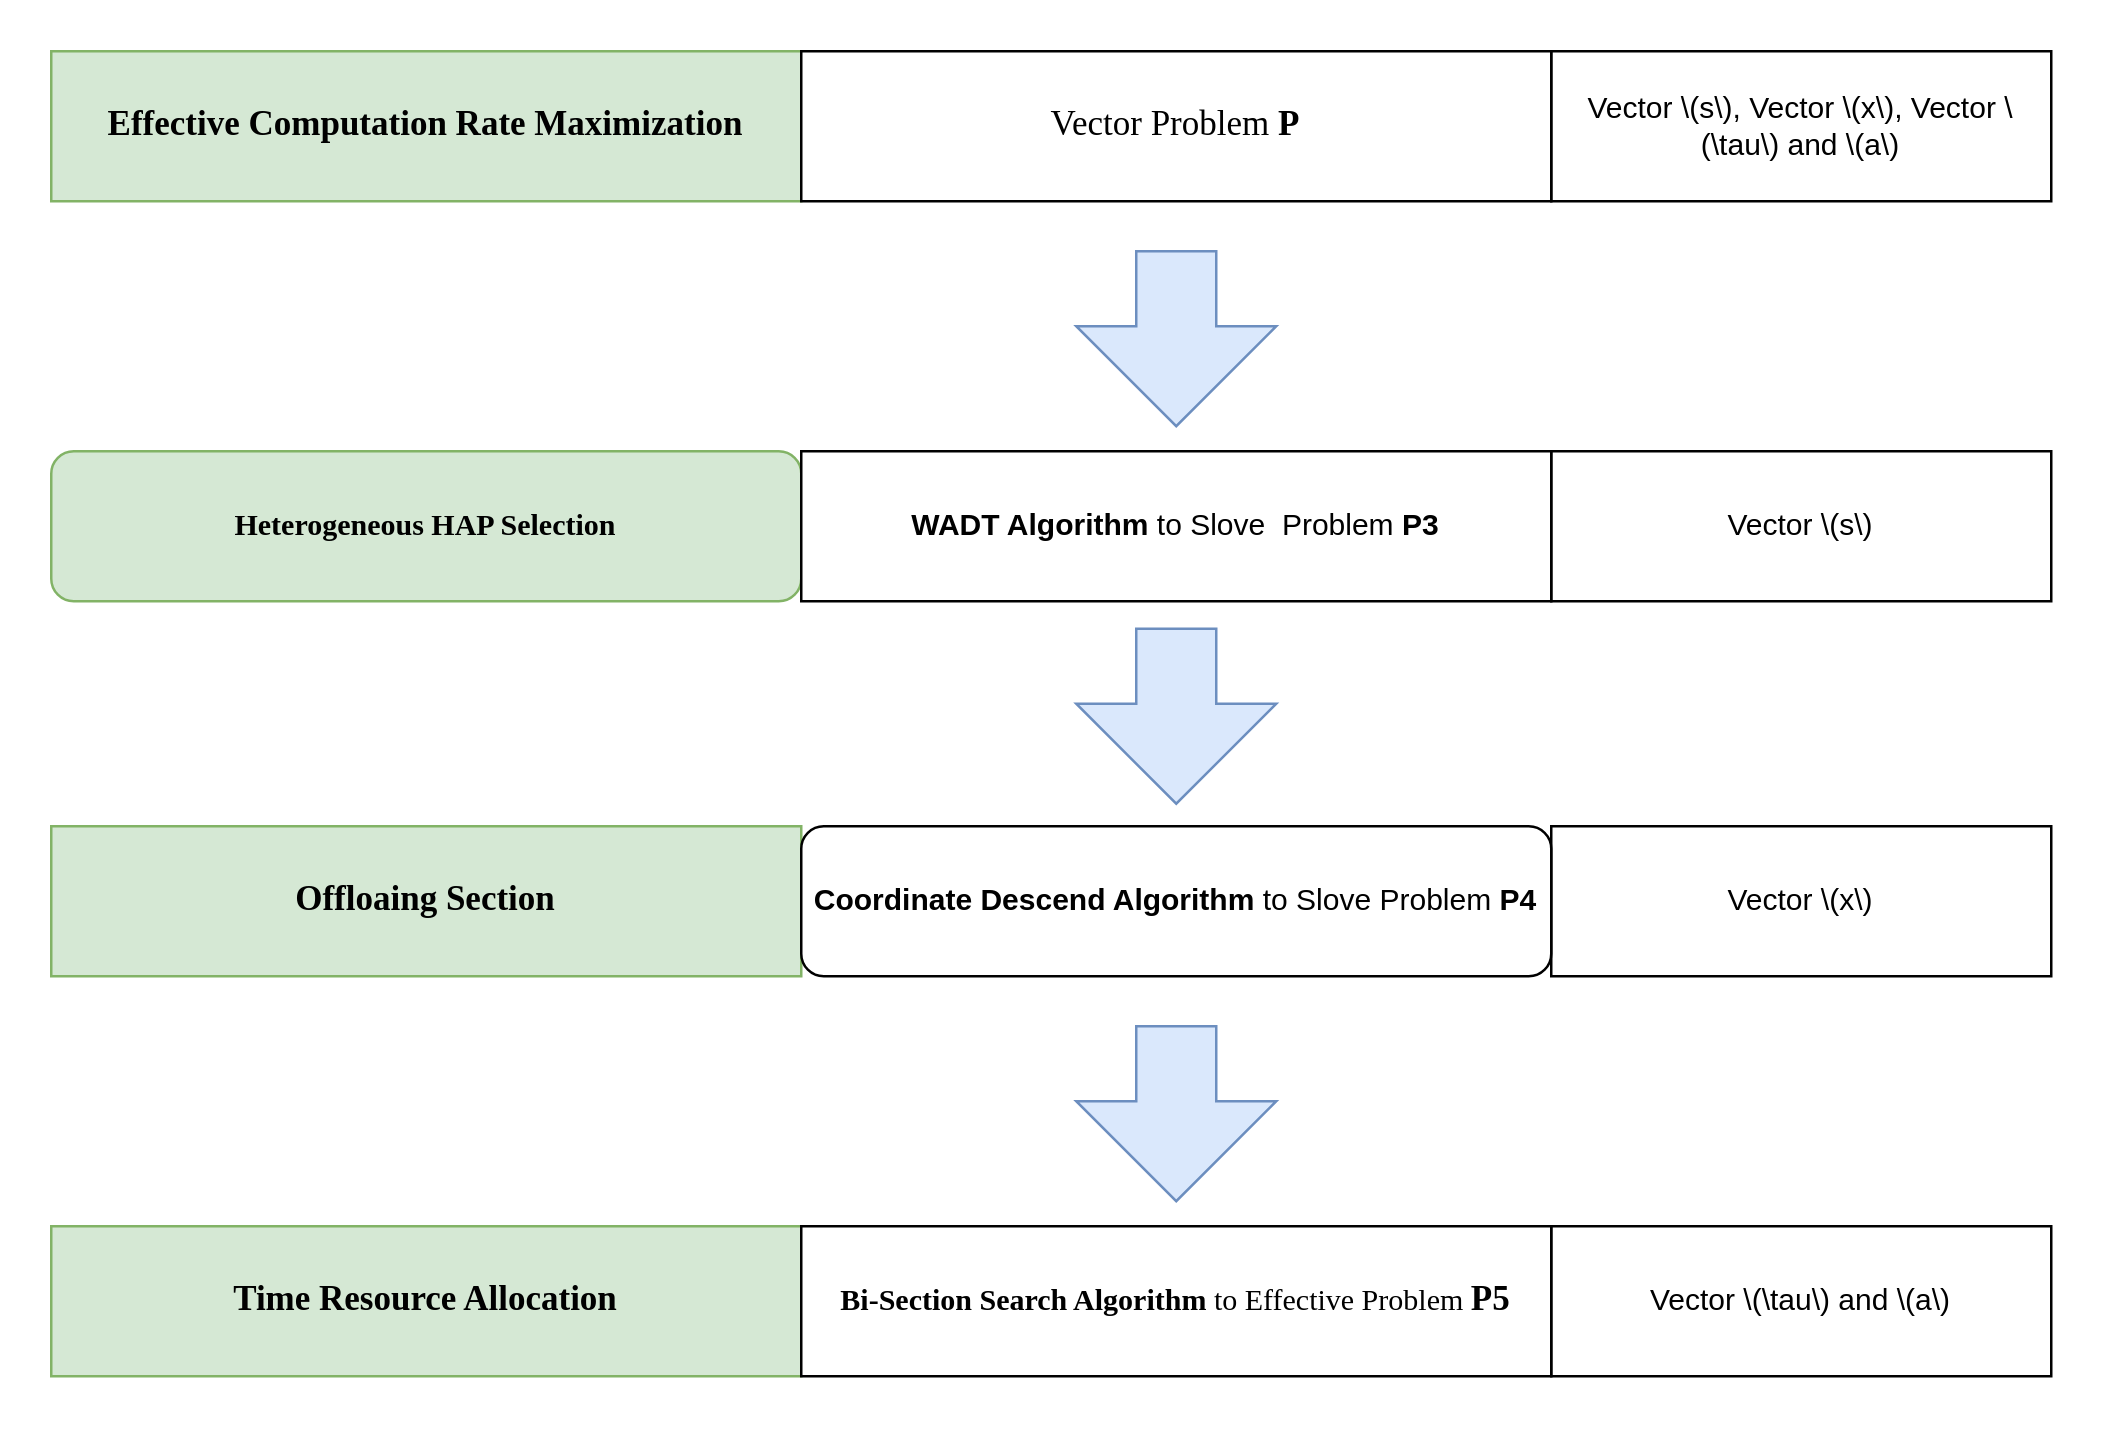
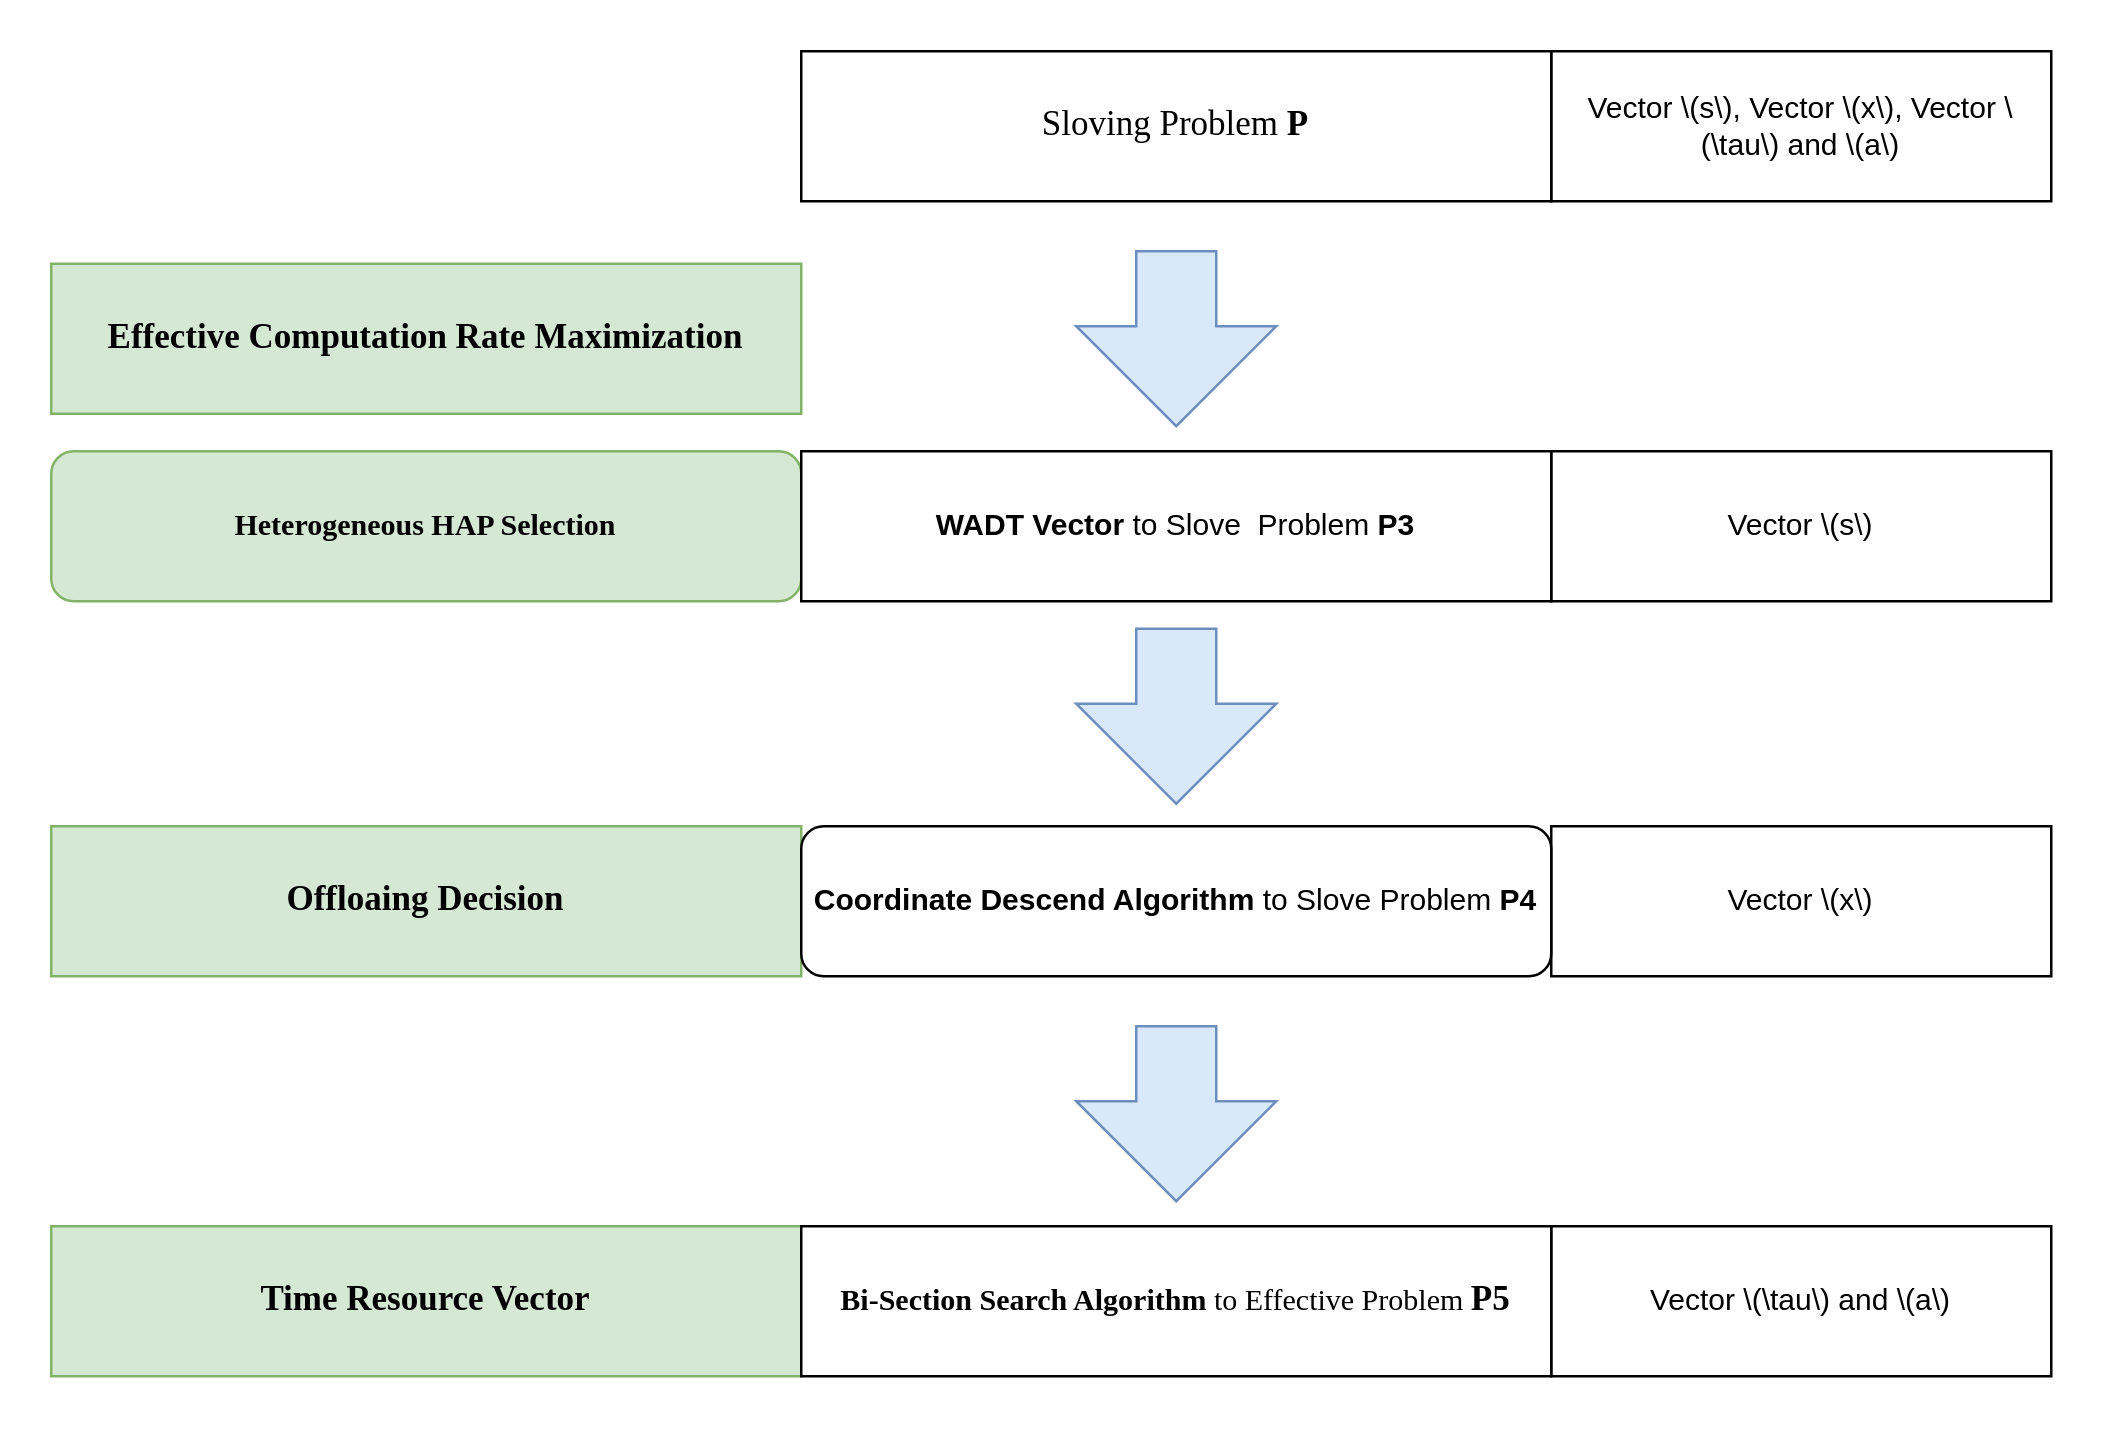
node "Effective Computation Rate Maximization": moved (426, 126) -> (426, 339)
node "Vector Problem P": label "Vector Problem P" -> "Sloving Problem P"
node "WADT Algorithm to Slove Problem P3": label "WADT Algorithm to Slove Problem P3" -> "WADT Vector to Slove Problem P3"
node "Offloaing Section": label "Offloaing Section" -> "Offloaing Decision"
node "Time Resource Allocation": label "Time Resource Allocation" -> "Time Resource Vector"
